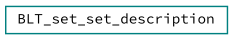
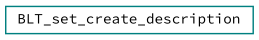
node "BLT_set_set_description": label "BLT_set_set_description" -> "BLT_set_create_description"
